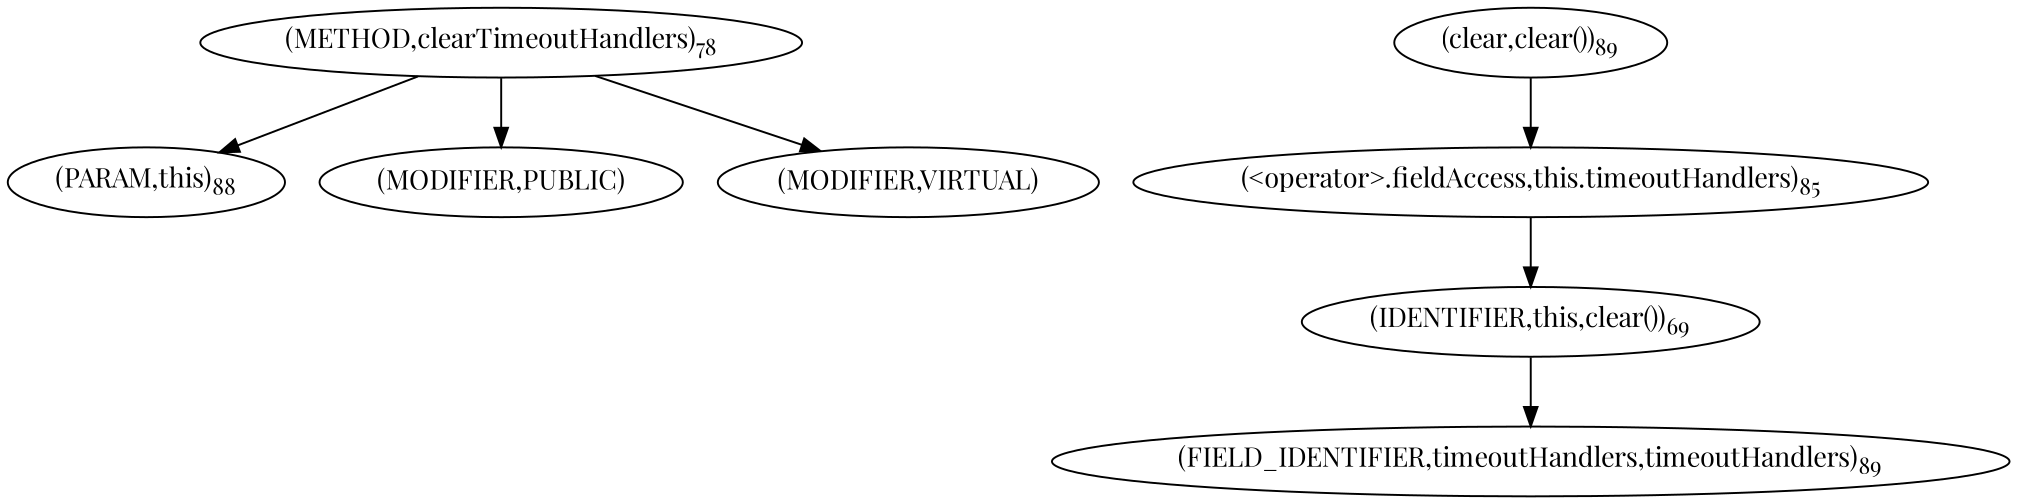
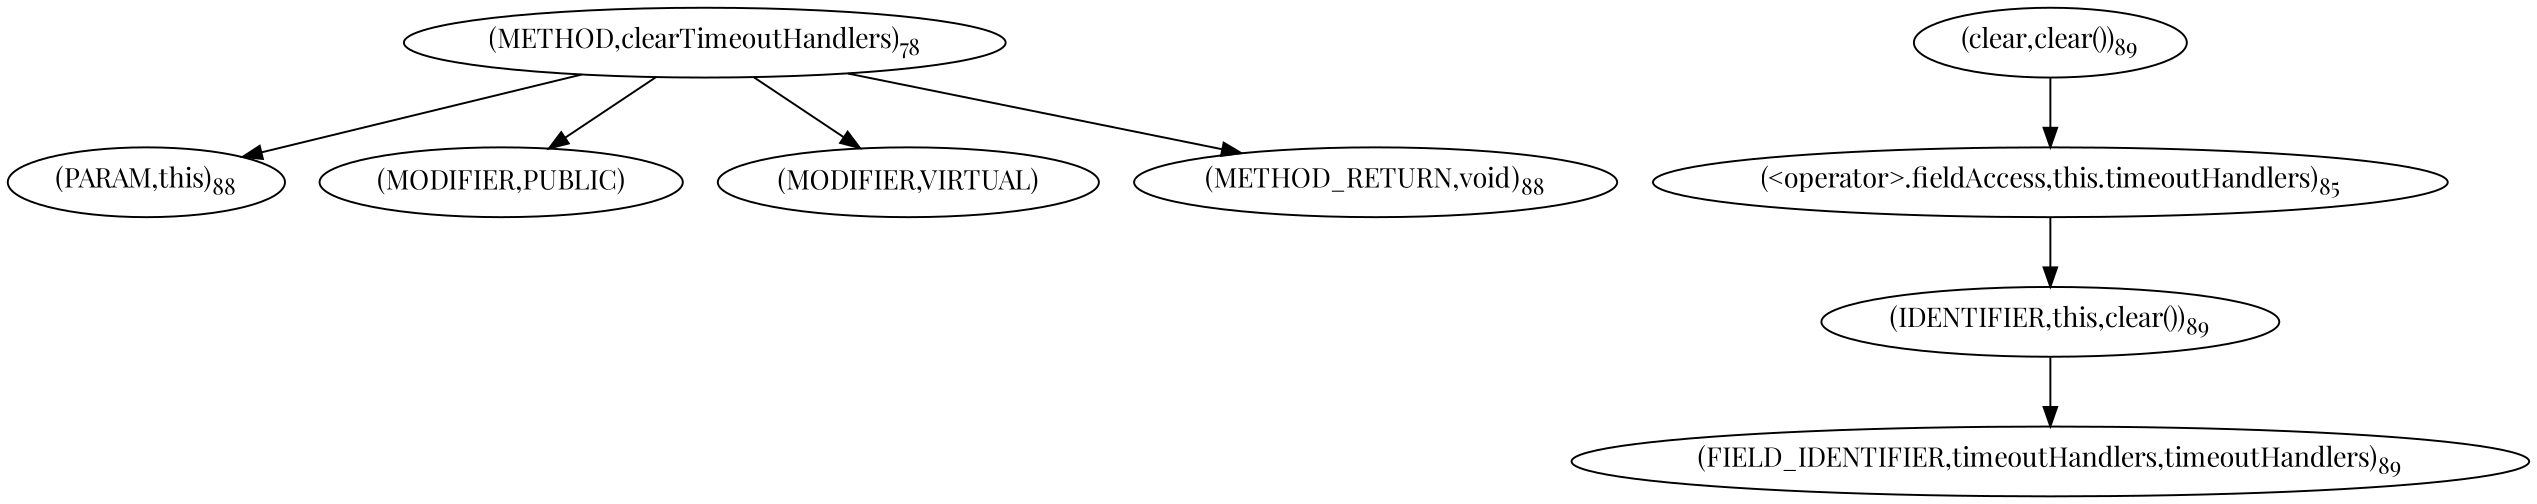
node "(METHOD_RETURN,void)": added
node "(IDENTIFIER,this,clear())": text "69" -> "89"
